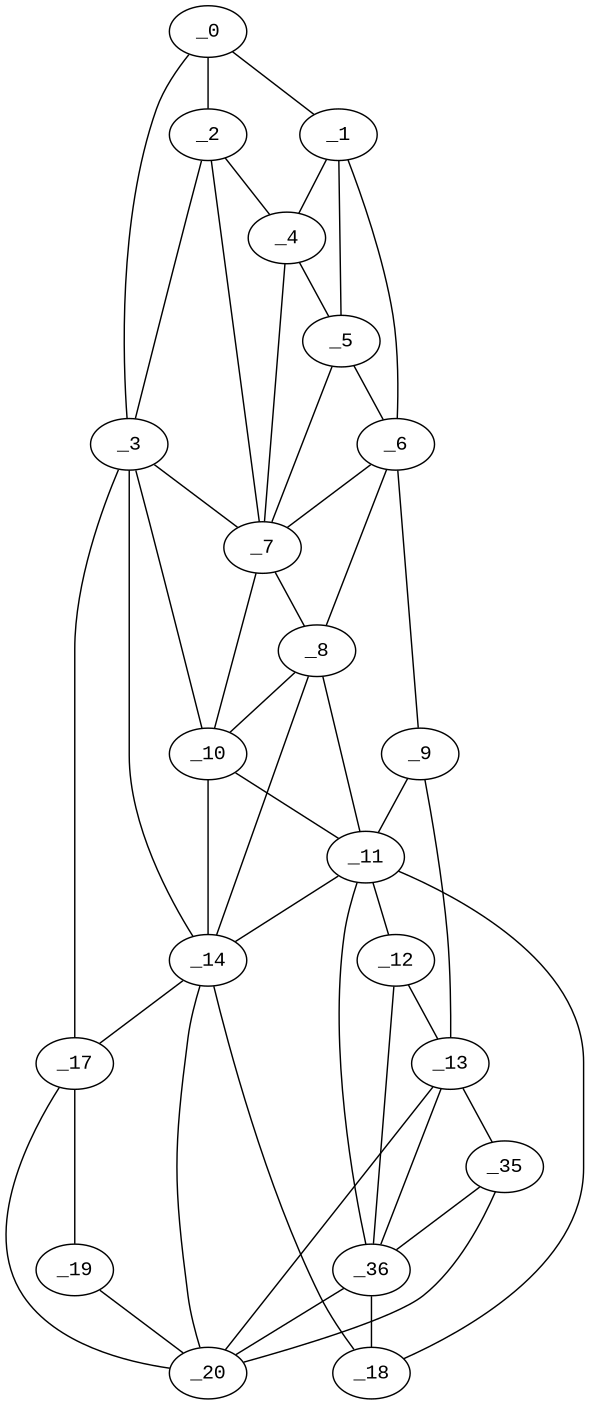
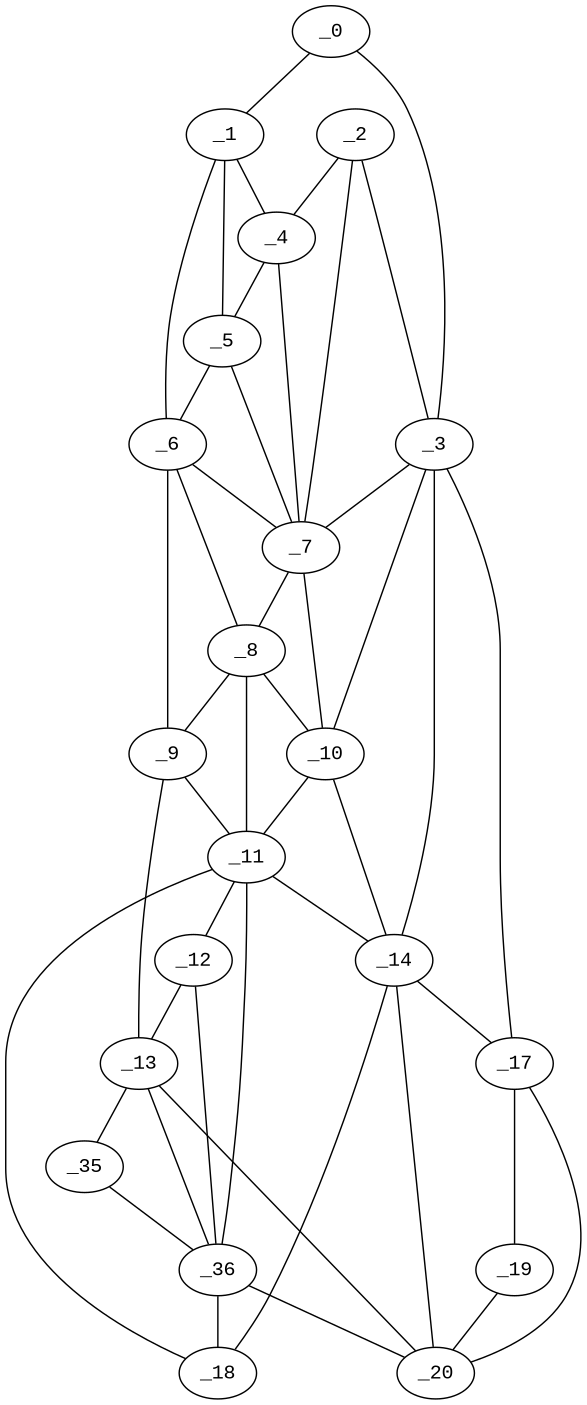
edge "_0" -- "_2": removed
edge "_8" -- "_14": now "_8" -- "_9"
edge "_35" -- "_20": removed
